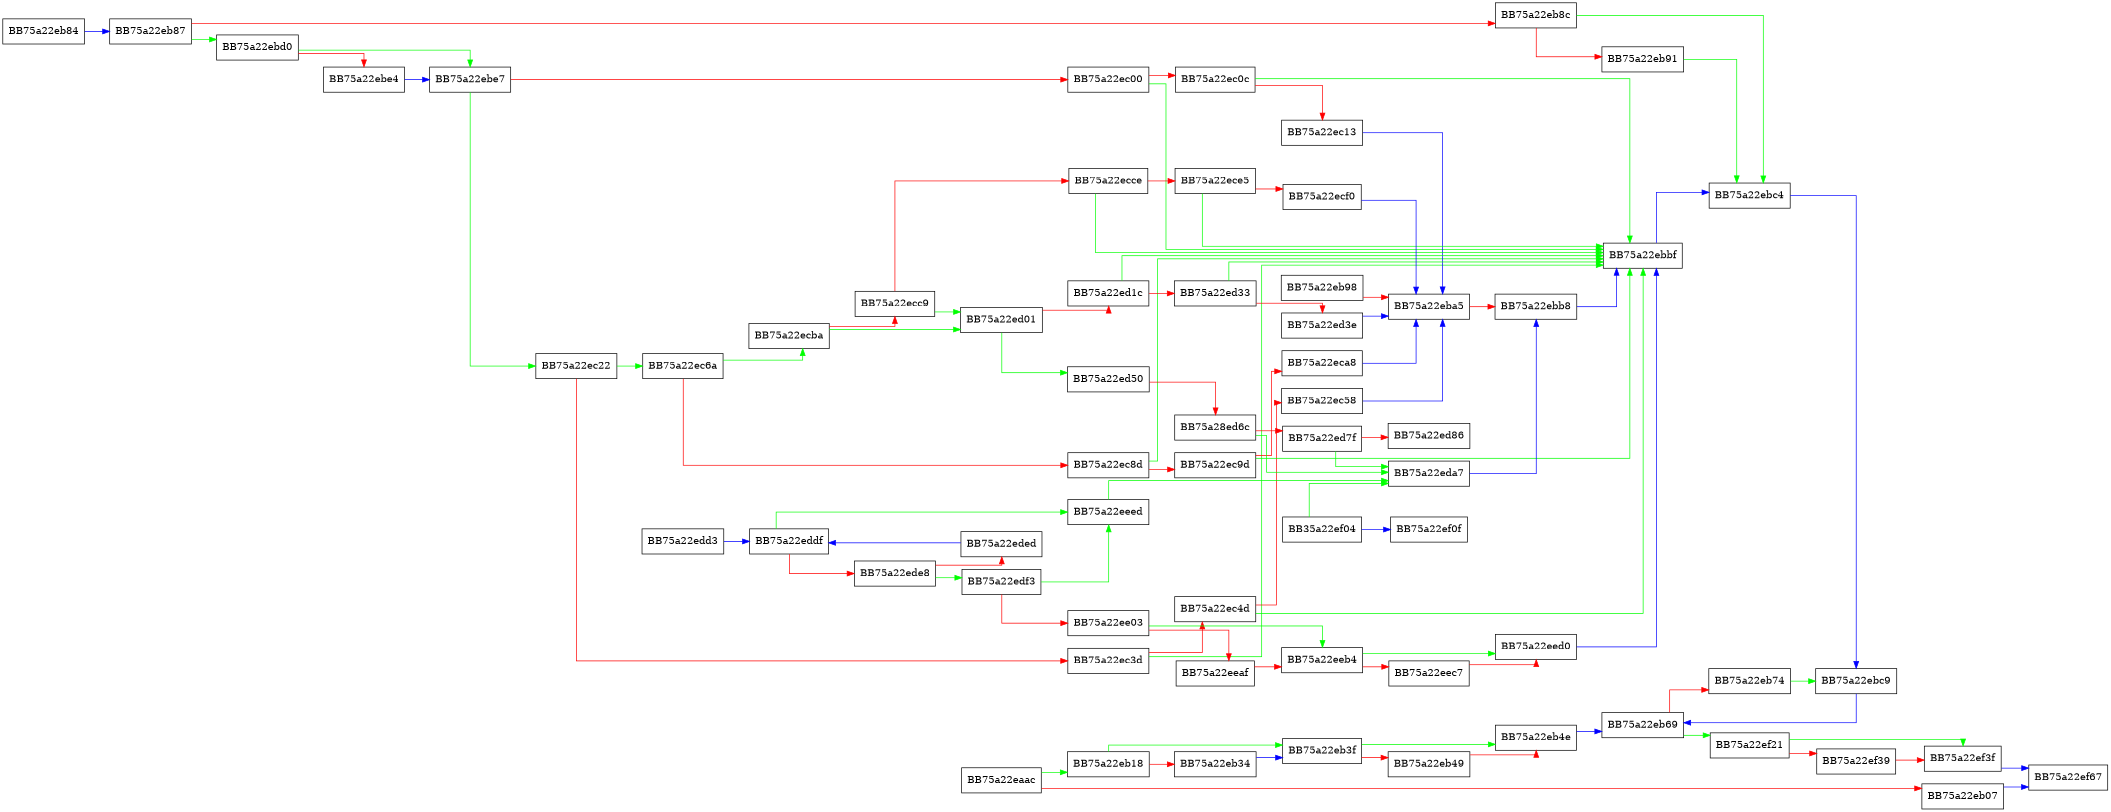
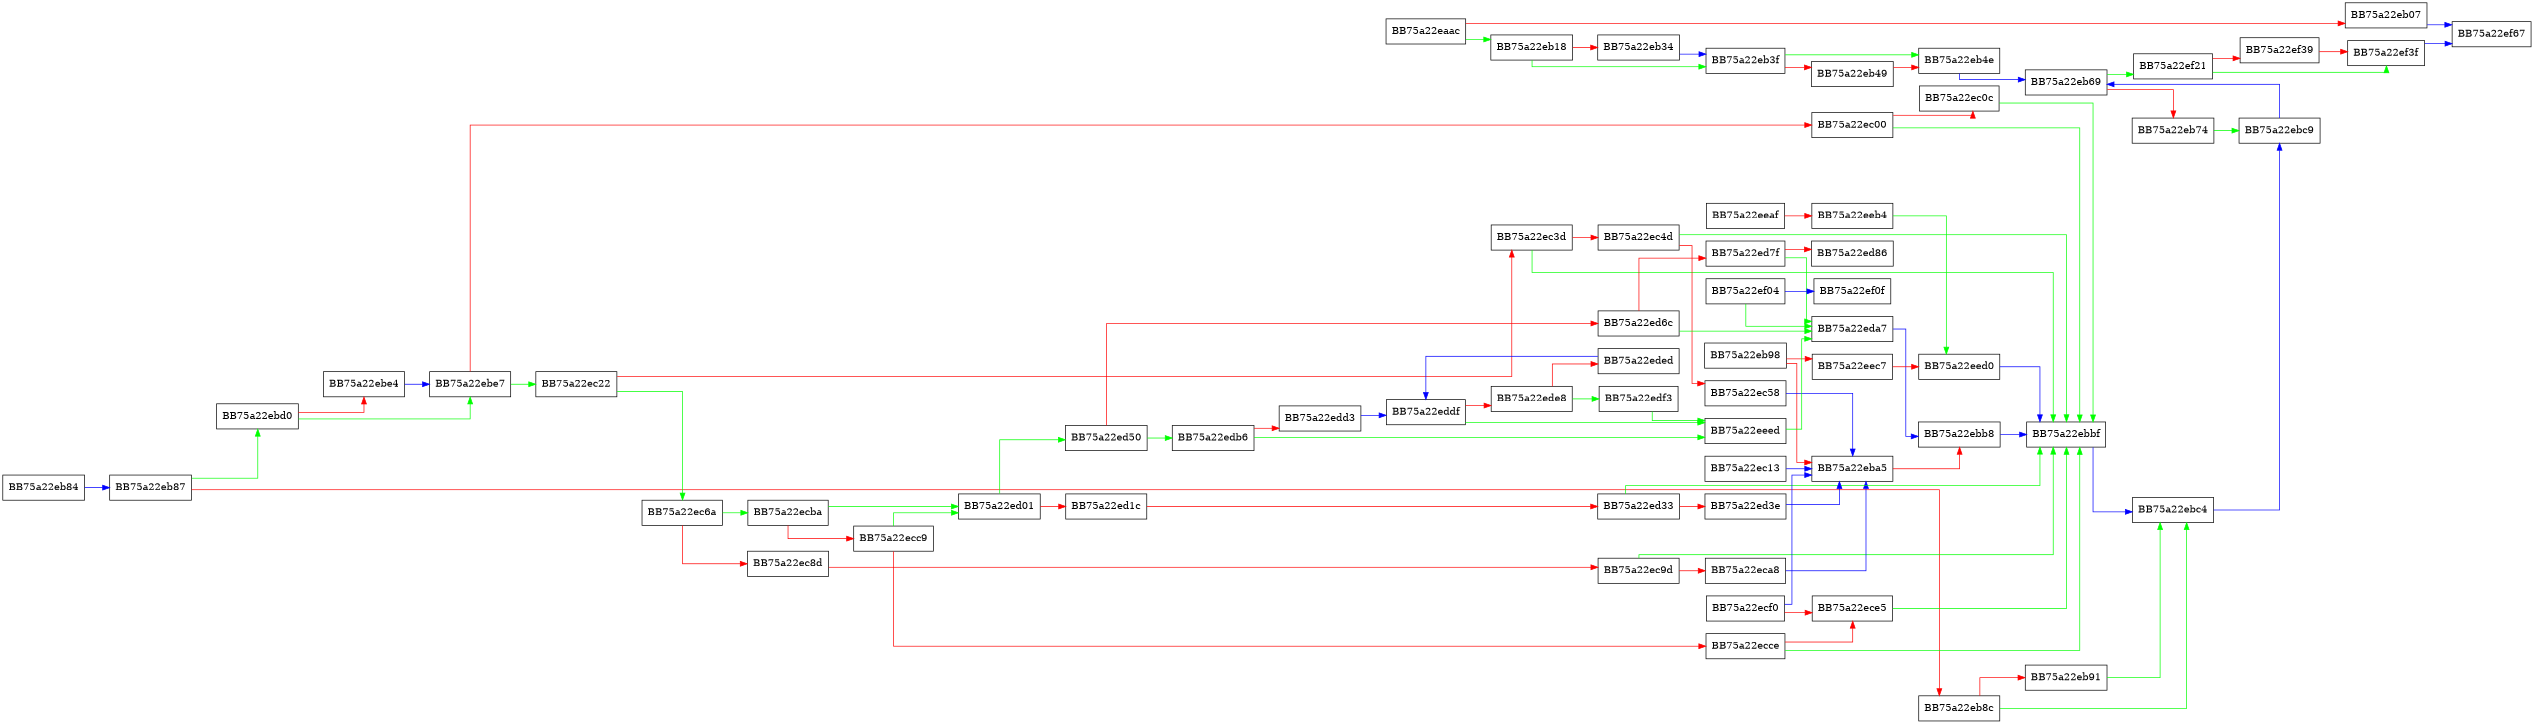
edge "BB75a22ec0c" -> "BB75a22ec13": removed
edge "BB75a22ece5" -> "BB75a22ecf0": reversed
edge "BB75a22ed1c" -> "BB75a22ebbf": removed
edge "BB75a22ec8d" -> "BB75a22ebbf": removed
node "BB75a28ed6c": label "BB75a28ed6c" -> "BB75a22ed6c"
node "BB75a22edb6": added
node "BB35a22ef04": label "BB35a22ef04" -> "BB75a22ef04"
node "BB75a22ee03": removed
edge "BB75a22eeb4" -> "BB75a22eec7": now "BB75a22eb98" -> "BB75a22eec7"
